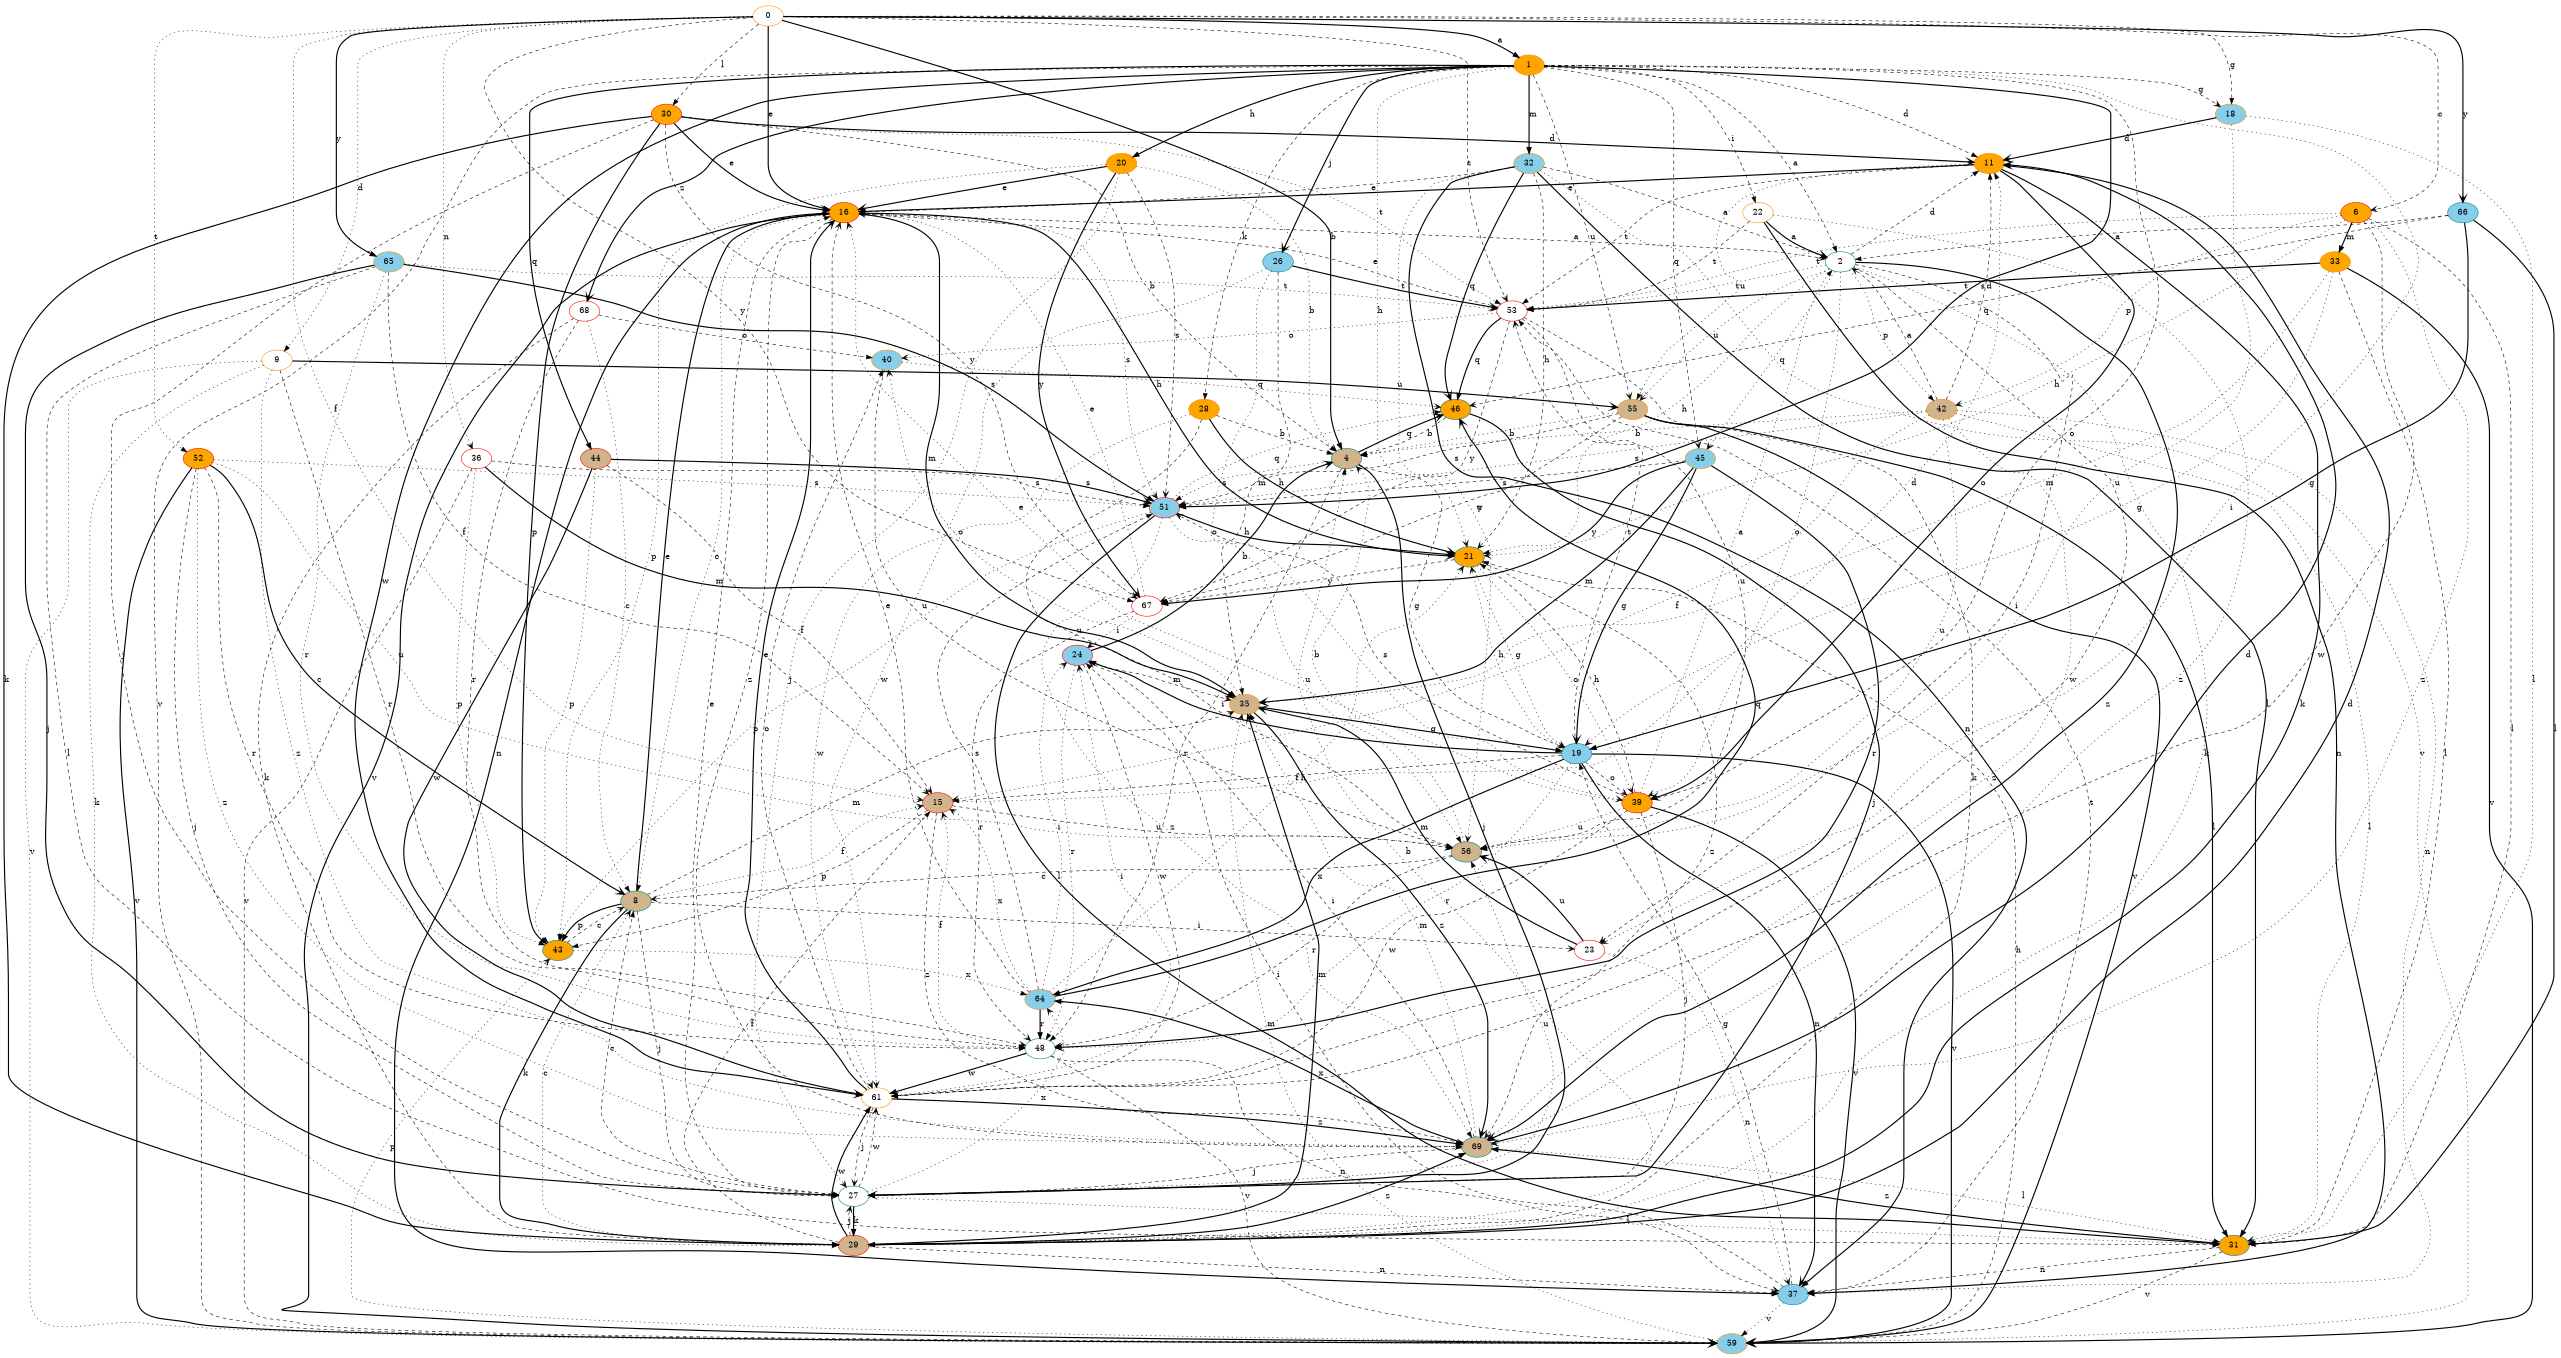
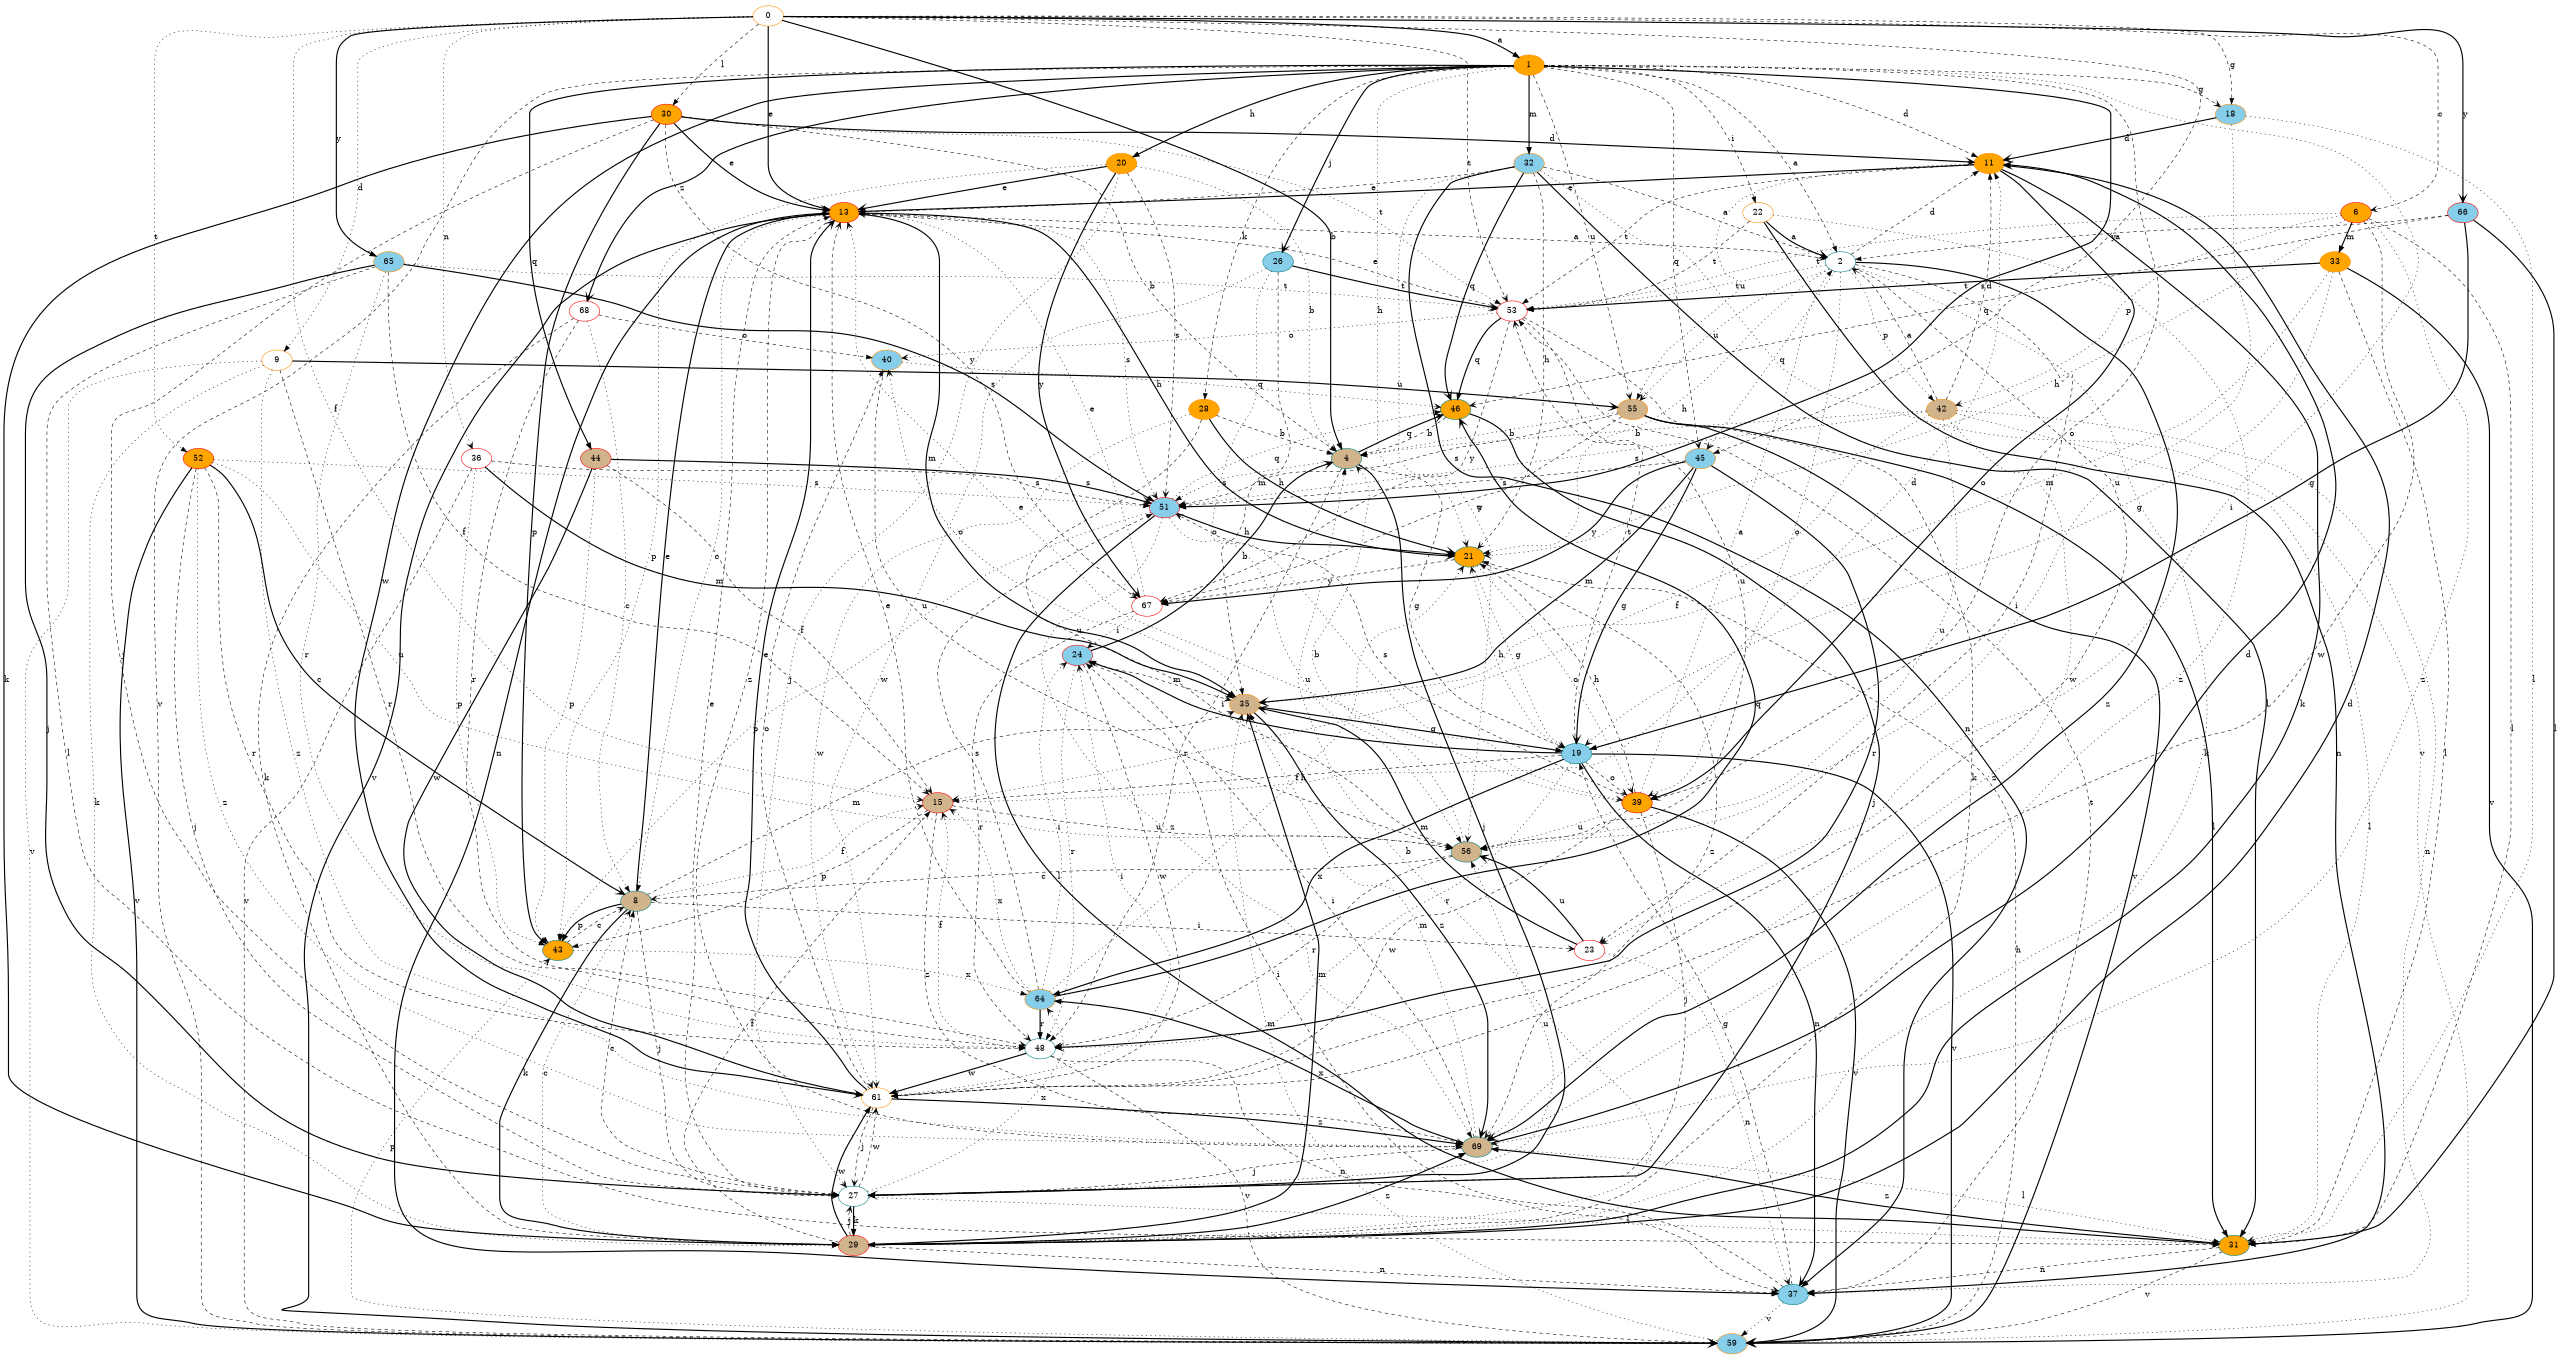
node "16": label "16" -> "13"
node "66": color teal -> red
edge "0" -> "67": now "0" -> "45"
